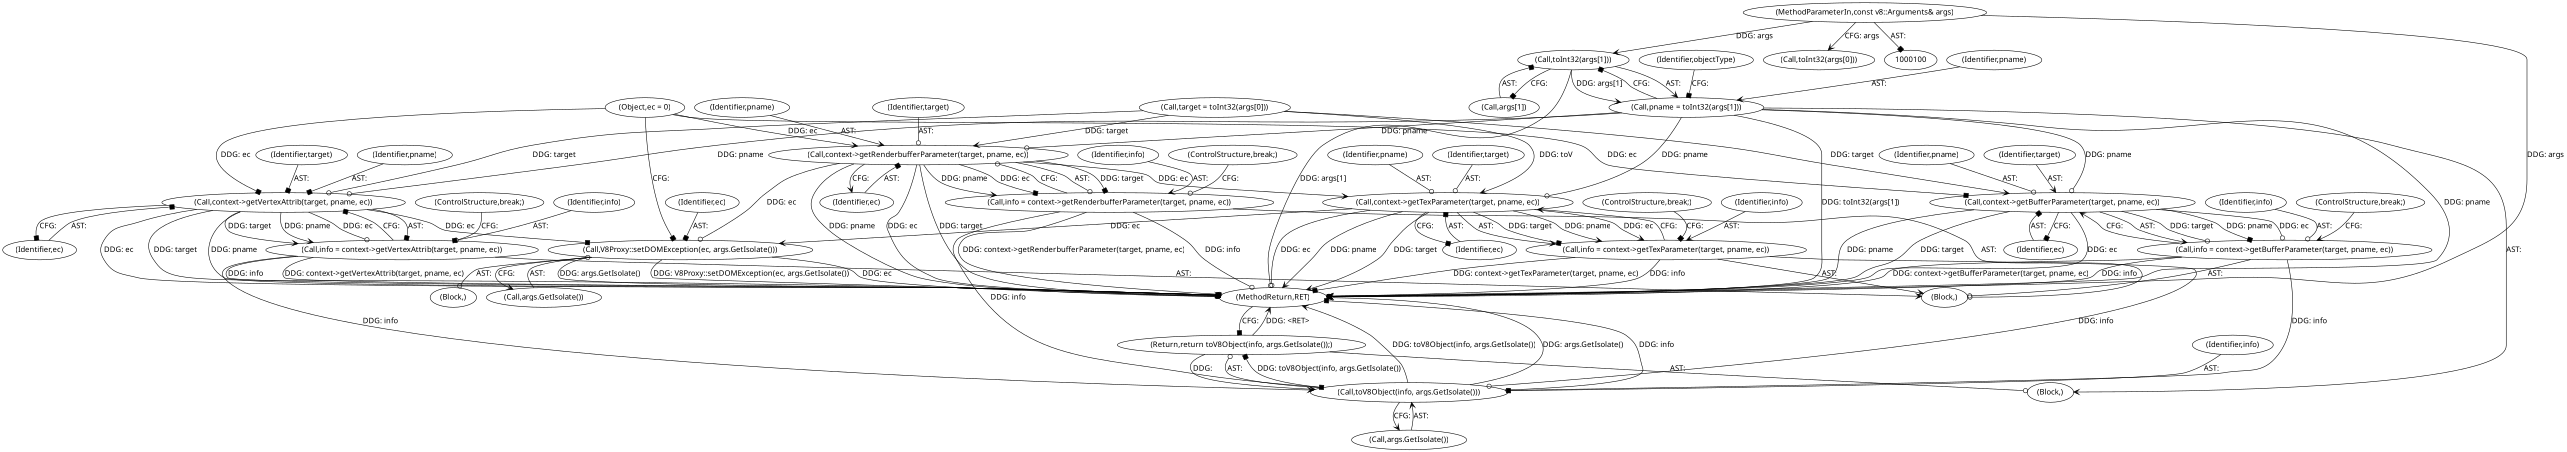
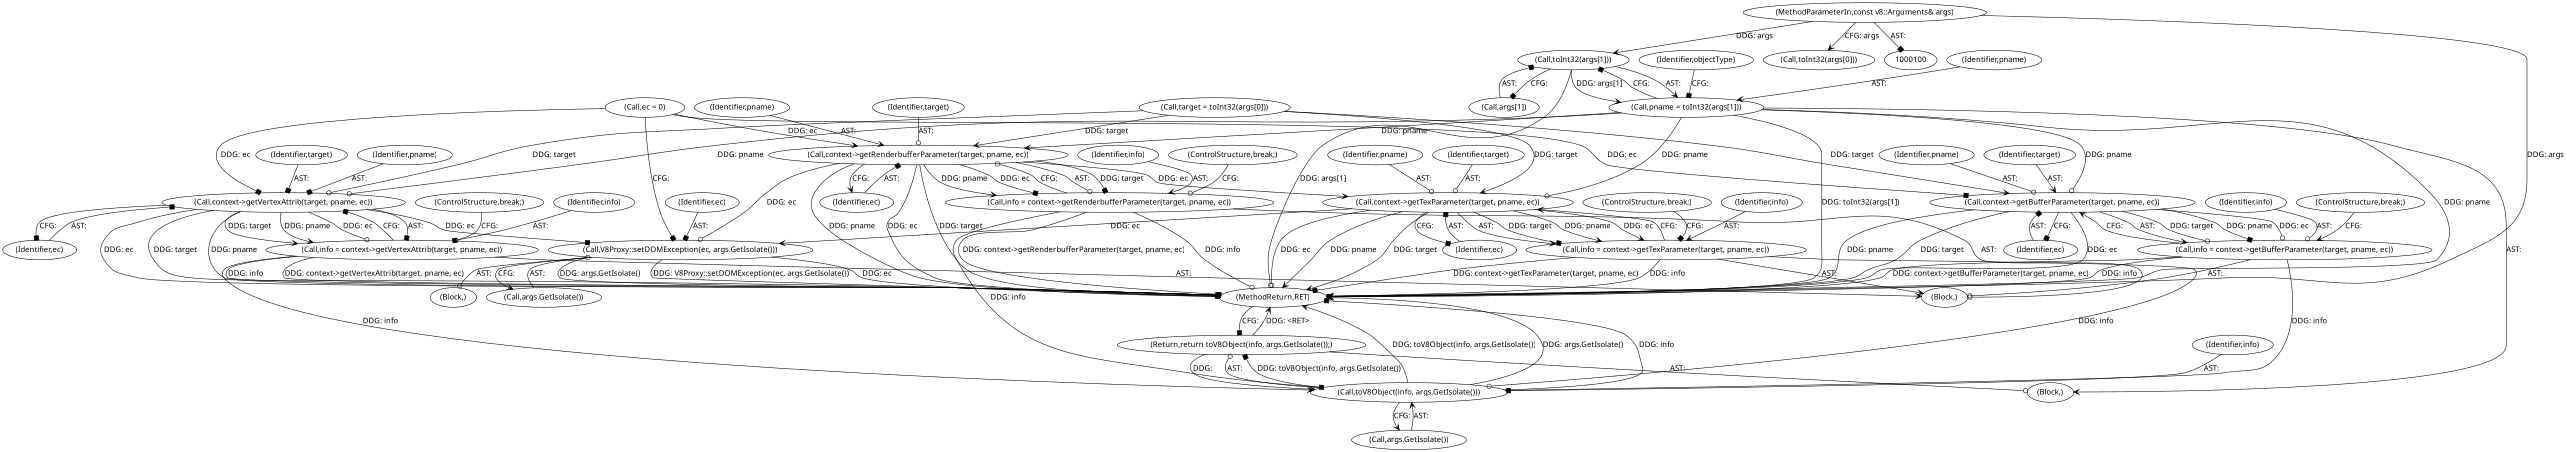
node "(Object,ec = 0)": label "(Object,ec = 0)" -> "(Call,ec = 0)"
edge "(Call,pname = toInt32(args[1]))" -> "(Call,context->getRenderbufferParameter(target, pname, ec))": arrowhead odot -> vee
edge "(Call,target = toInt32(args[0]))" -> "(Call,context->getTexParameter(target, pname, ec))": label "DDG: toV" -> "DDG: target"
